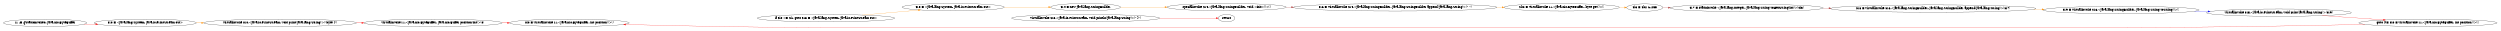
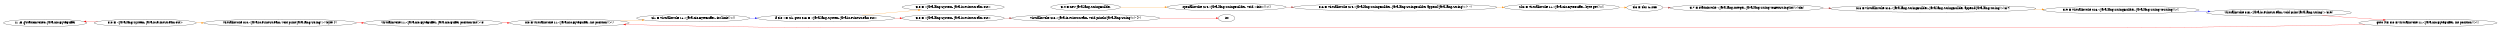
edge "$r5 = <java.lang.System: java.io.PrintStream out>" -> "$r4 = new java.lang.StringBuilder": removed
node "$i1 = virtualinvoke r1.<java.nio.ByteBuffer: int limit()>()": added
node "$r3 = <java.lang.System: java.io.PrintStream out>": added
node "return": label "return" -> "int"
edge "r1 := @staticinvoke0: java.nio.ByteBuffer" -> "$r0 = <java.lang.System: java.io.PrintStream out>": reversed
